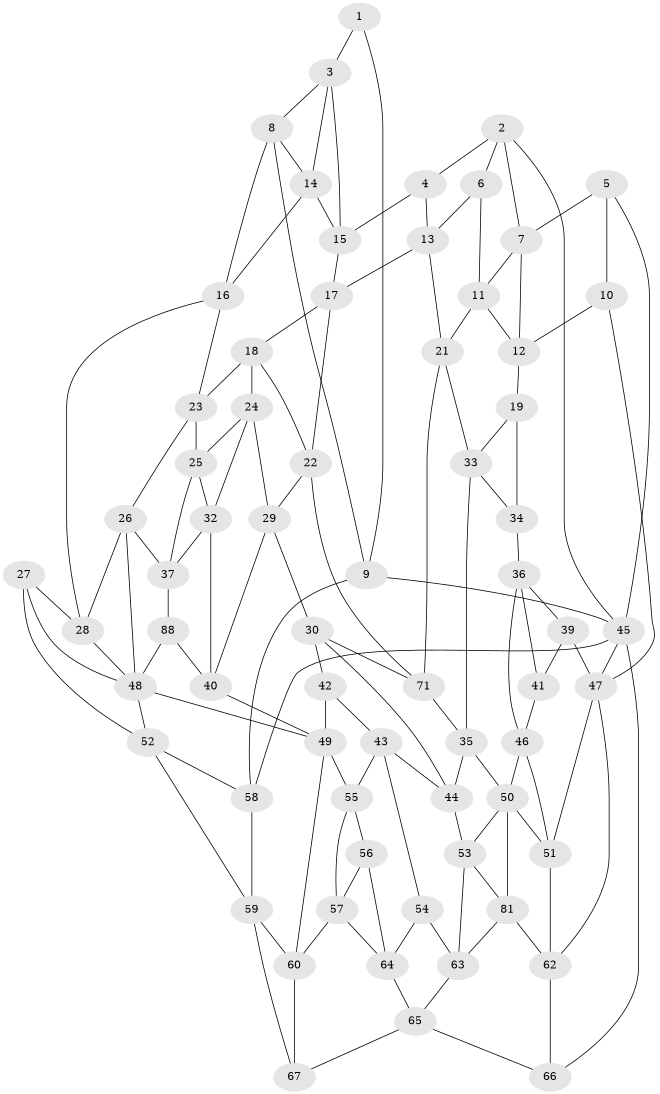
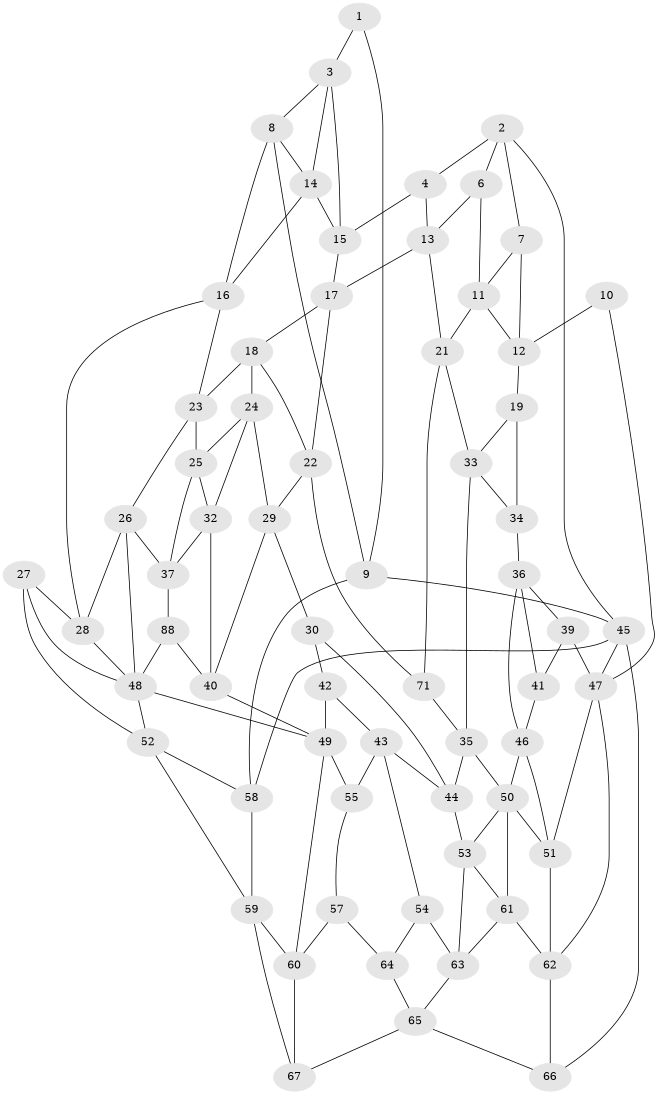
node "5": removed
edge "30" -- "71": removed
node "56": removed
node "81": label "81" -> "61"
